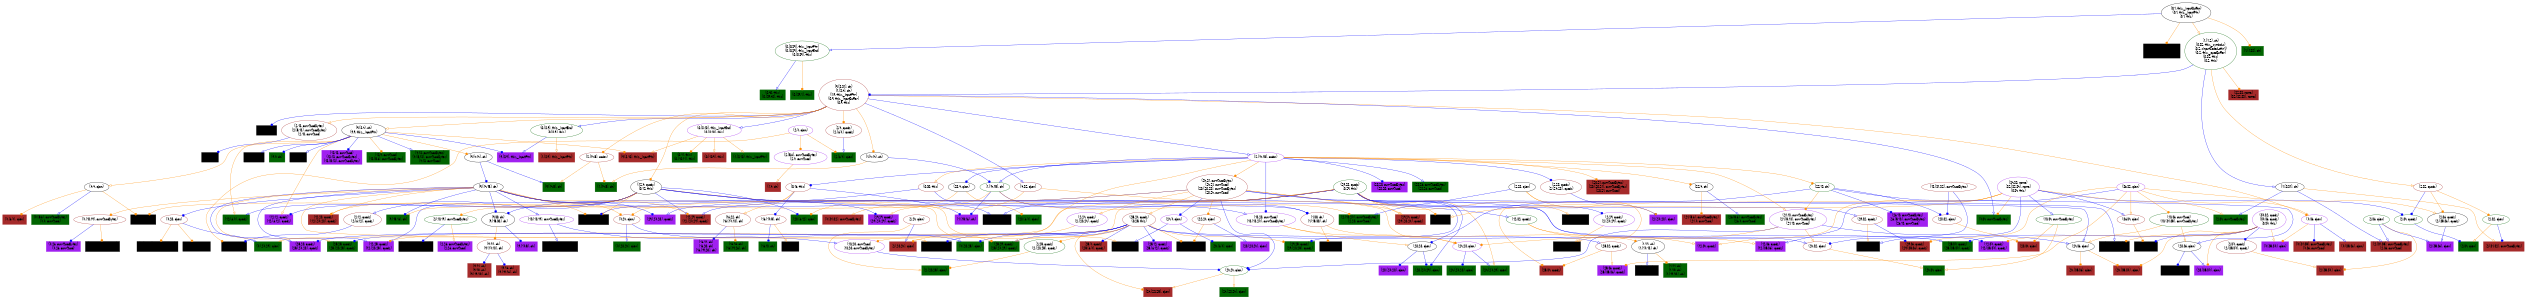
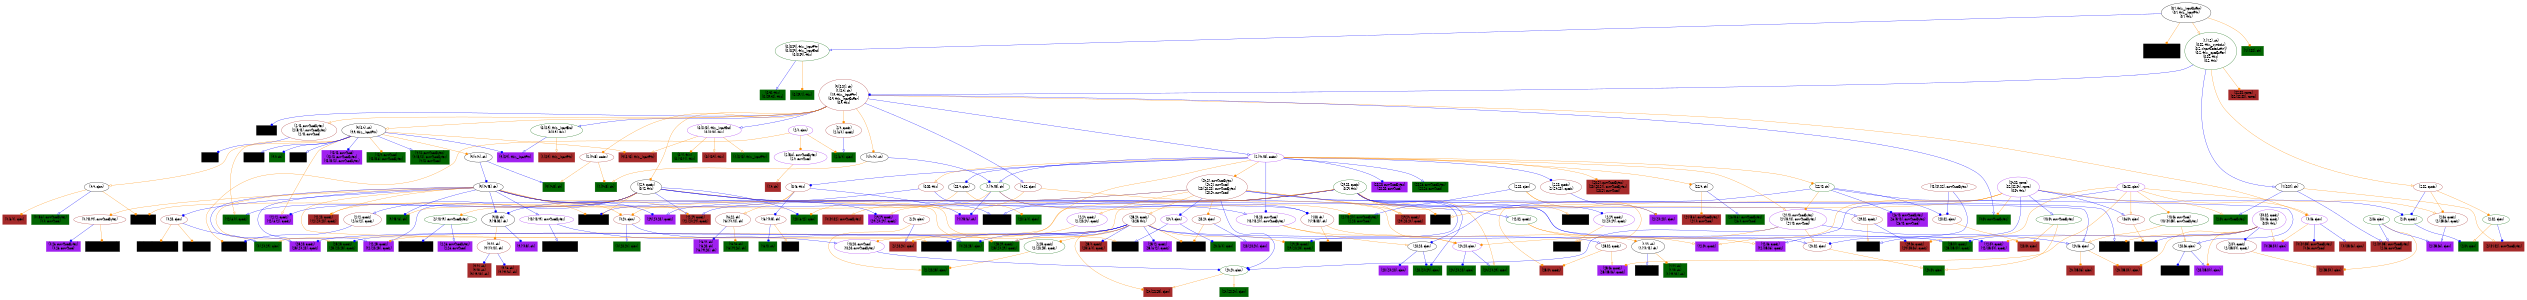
node "(22,24, qlen)": label "(22,24, qlen)" -> "(28,24, qlen)"
node "(2,36, quads) (2,(35,36), quads)": color black -> brown
edge "(2,(18,19), currQuadBytes)" -> "(2,26, currQuadBytes) (2,26, currQuad)": color darkorange -> blue
